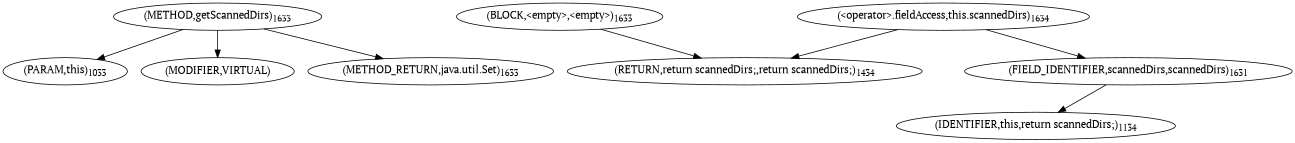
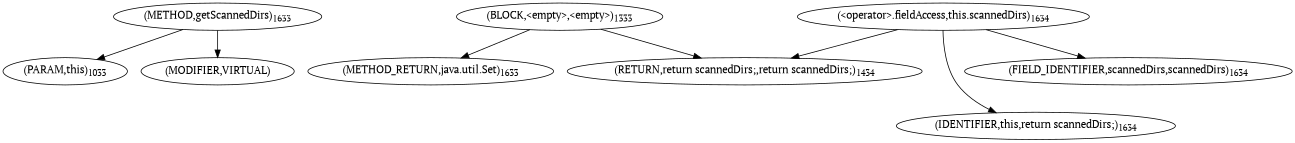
node "(BLOCK,<empty>,<empty>)": text "1633" -> "1333"
edge "(METHOD,getScannedDirs)" -> "(METHOD_RETURN,java.util.Set)": now "(BLOCK,<empty>,<empty>)" -> "(METHOD_RETURN,java.util.Set)"
node "(FIELD_IDENTIFIER,scannedDirs,scannedDirs)": text "1631" -> "1634"
edge "(FIELD_IDENTIFIER,scannedDirs,scannedDirs)" -> "(IDENTIFIER,this,return scannedDirs;)": now "(<operator>.fieldAccess,this.scannedDirs)" -> "(IDENTIFIER,this,return scannedDirs;)"
node "(IDENTIFIER,this,return scannedDirs;)": text "1134" -> "1634"
